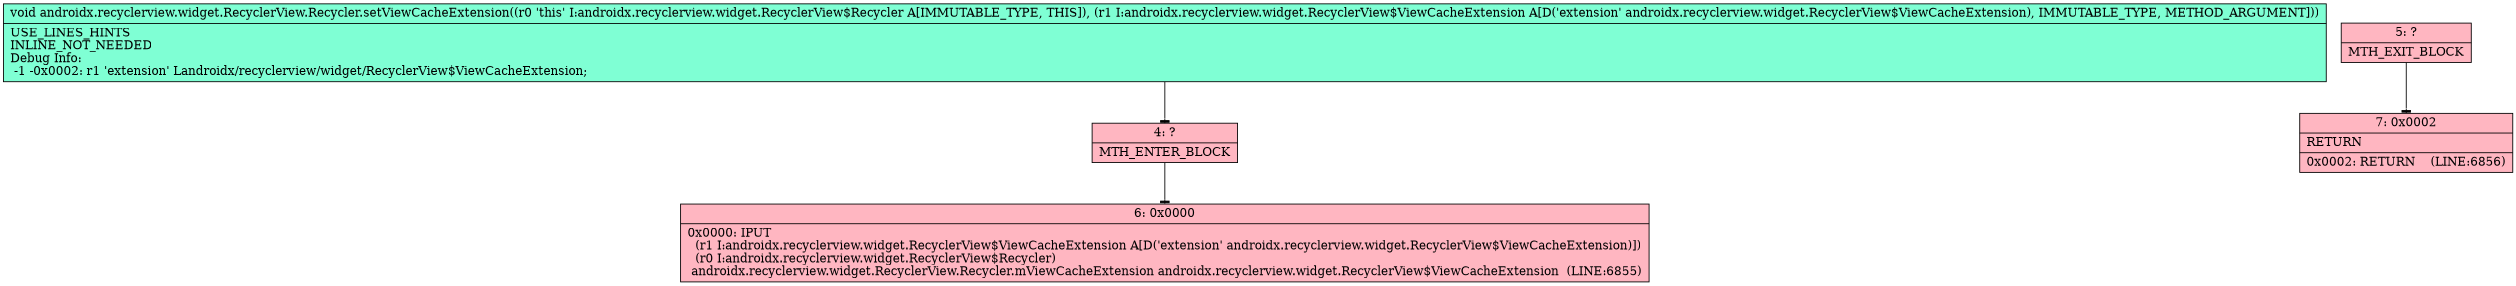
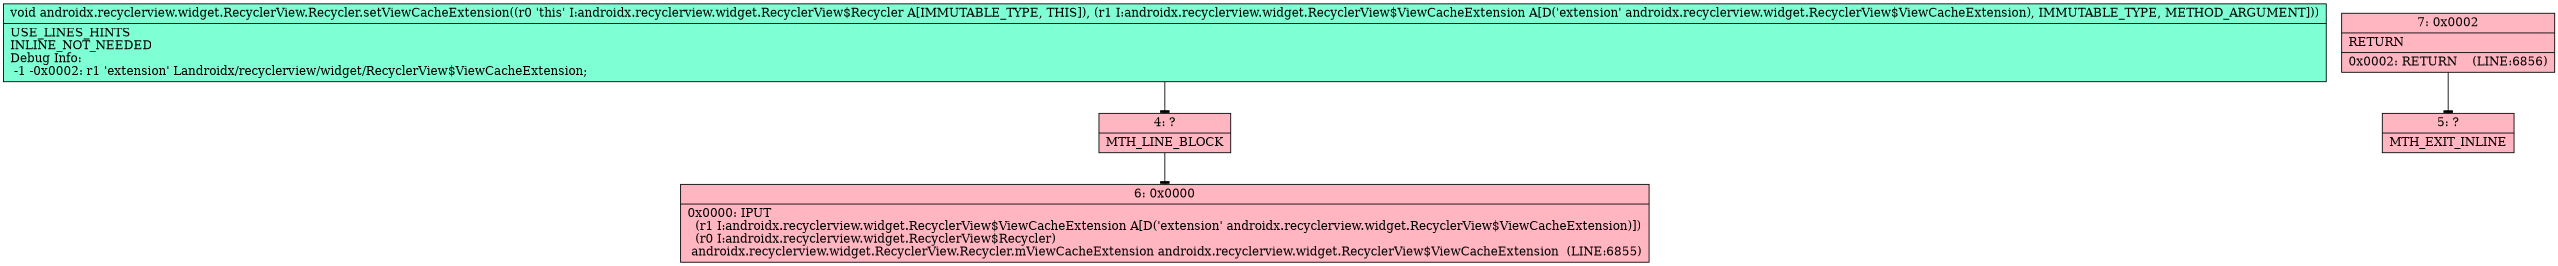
node "5: ?": text "MTH_EXIT_BLOCK" -> "MTH_EXIT_INLINE"
edge "5: ?" -> "7: 0x0002": reversed
node "4: ?": text "MTH_ENTER_BLOCK" -> "MTH_LINE_BLOCK"
